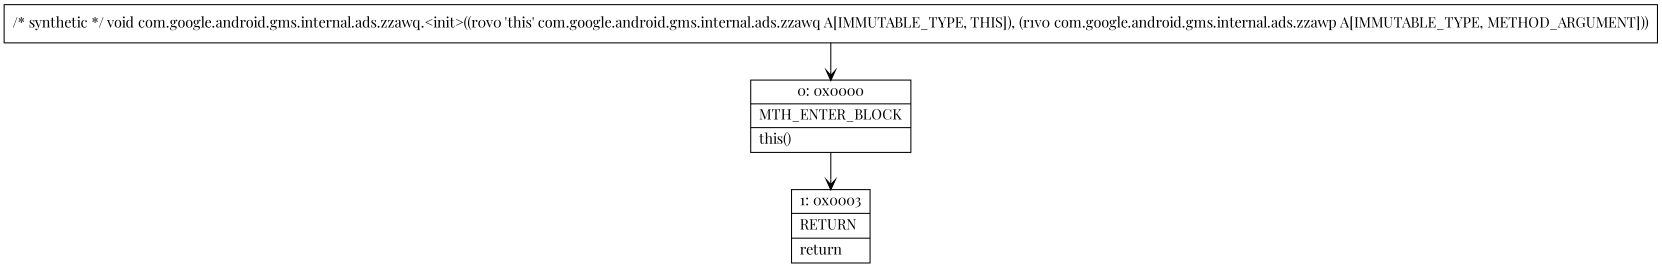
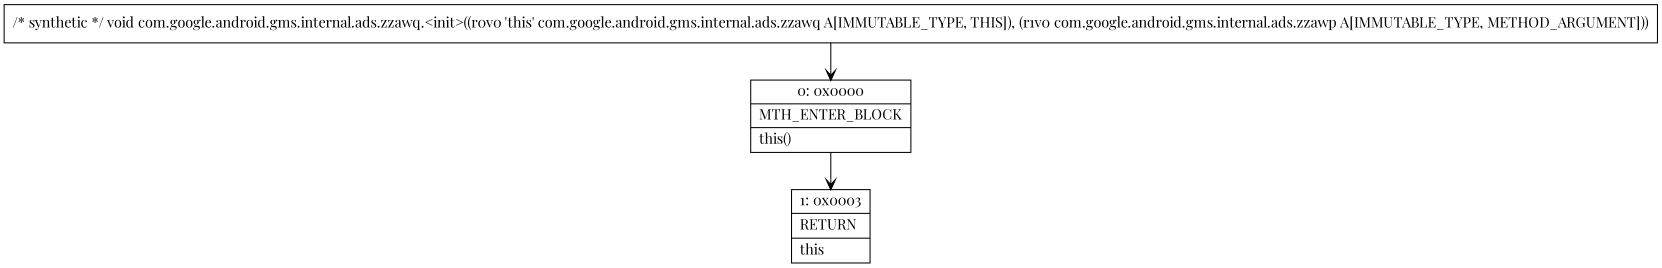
node "1: 0x0003": text "return" -> "this"
